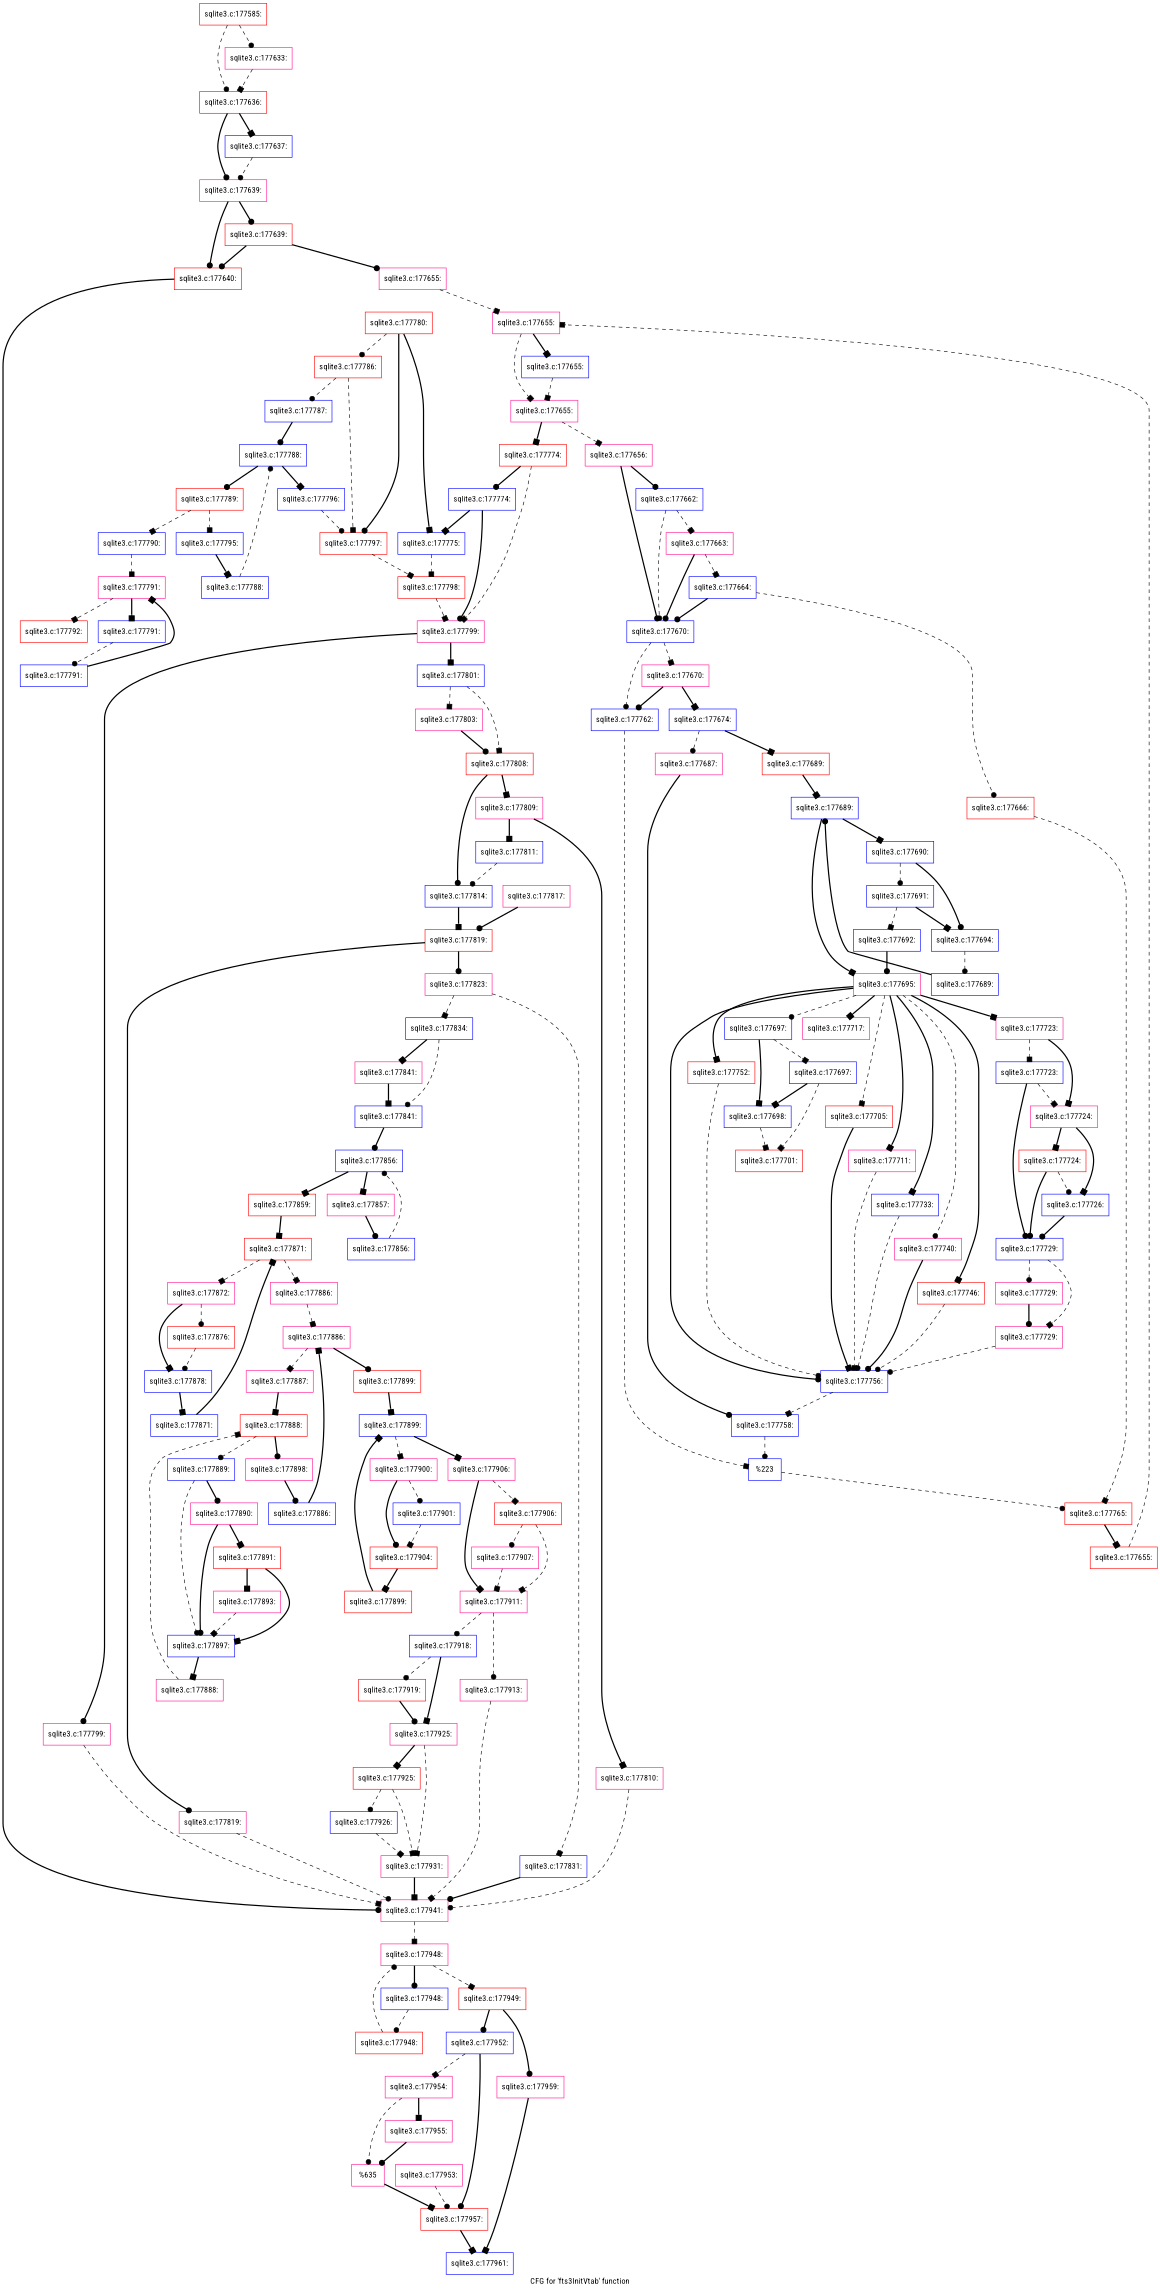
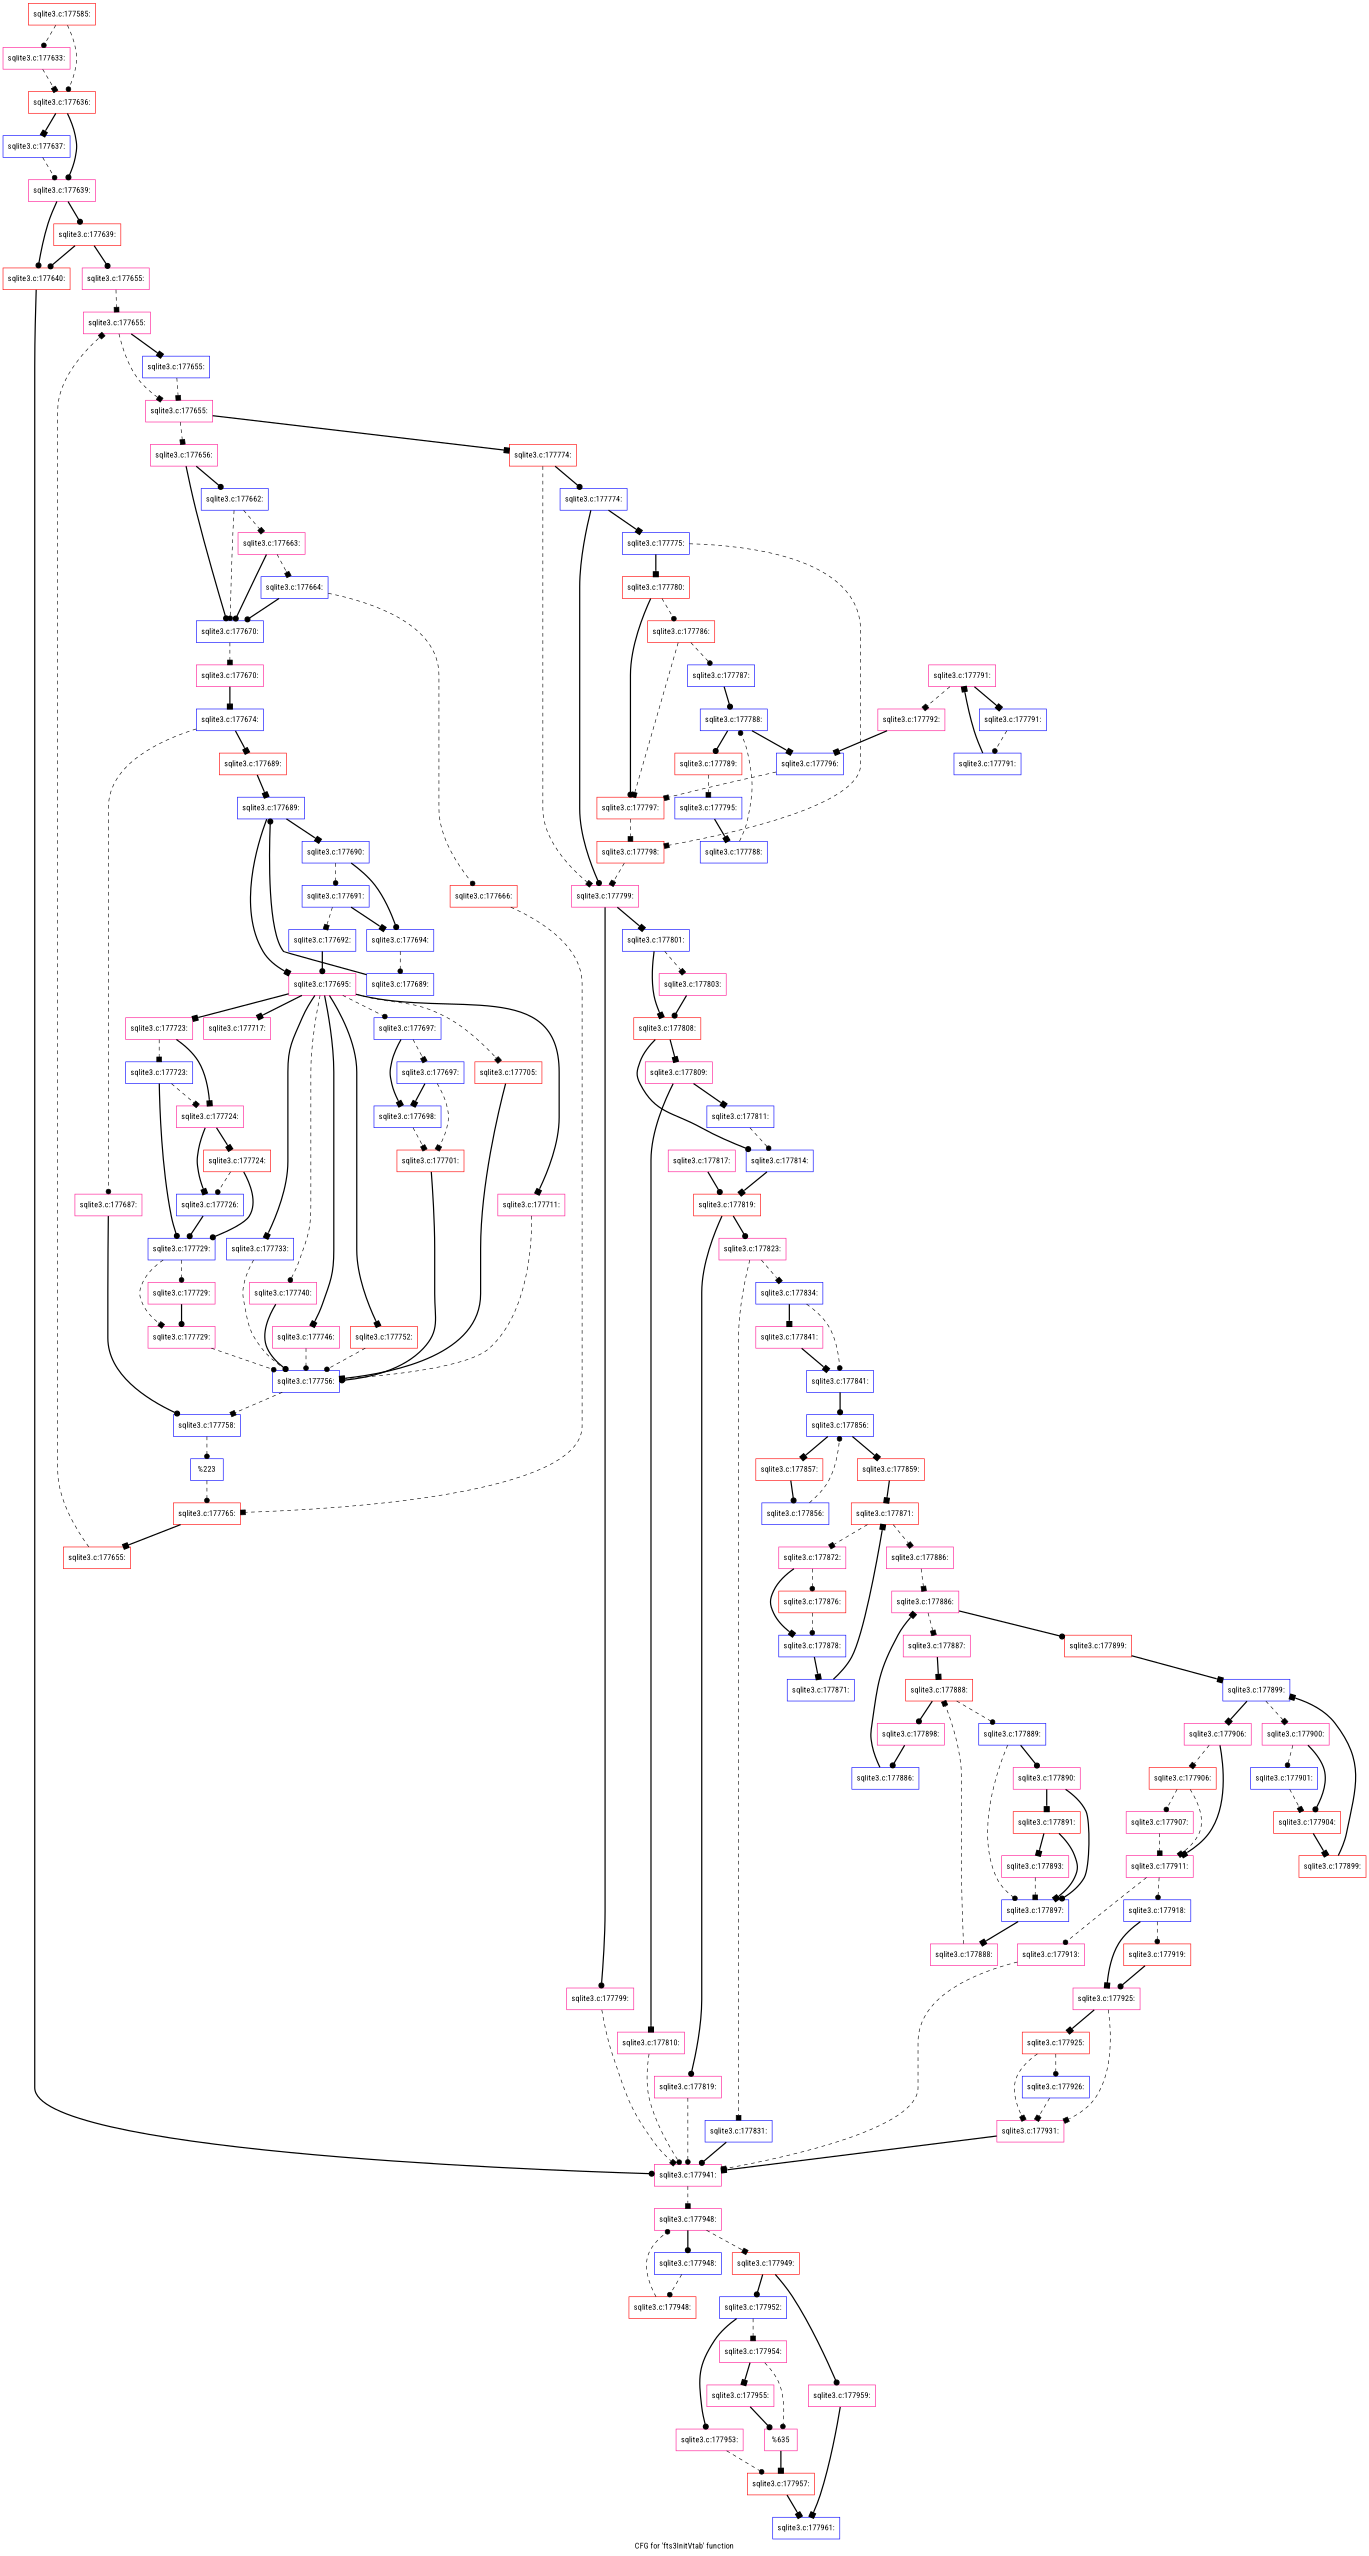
edge "sqlite3.c:177780:" -> "sqlite3.c:177775:": reversed
edge "sqlite3.c:177796:" -> "sqlite3.c:177797:": arrowhead dot -> box
node "sqlite3.c:177790:": removed
node "sqlite3.c:177792:": color red -> deeppink
edge "sqlite3.c:177801:" -> "sqlite3.c:177808:": style dashed -> bold
node "sqlite3.c:177762:": removed
edge "sqlite3.c:177792:" -> "sqlite3.c:177796:": added
edge "sqlite3.c:177695:" -> "sqlite3.c:177756:": now "sqlite3.c:177701:" -> "sqlite3.c:177756:"
node "sqlite3.c:177857:": color deeppink -> red
node "sqlite3.c:177746:": color red -> deeppink
edge "sqlite3.c:177952:" -> "sqlite3.c:177957:": now "sqlite3.c:177952:" -> "sqlite3.c:177953:"
